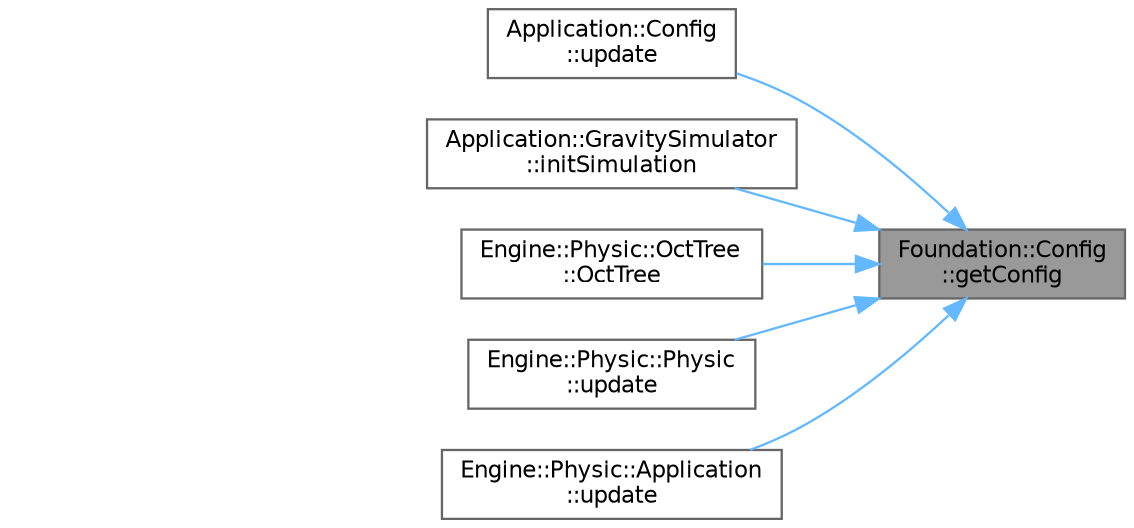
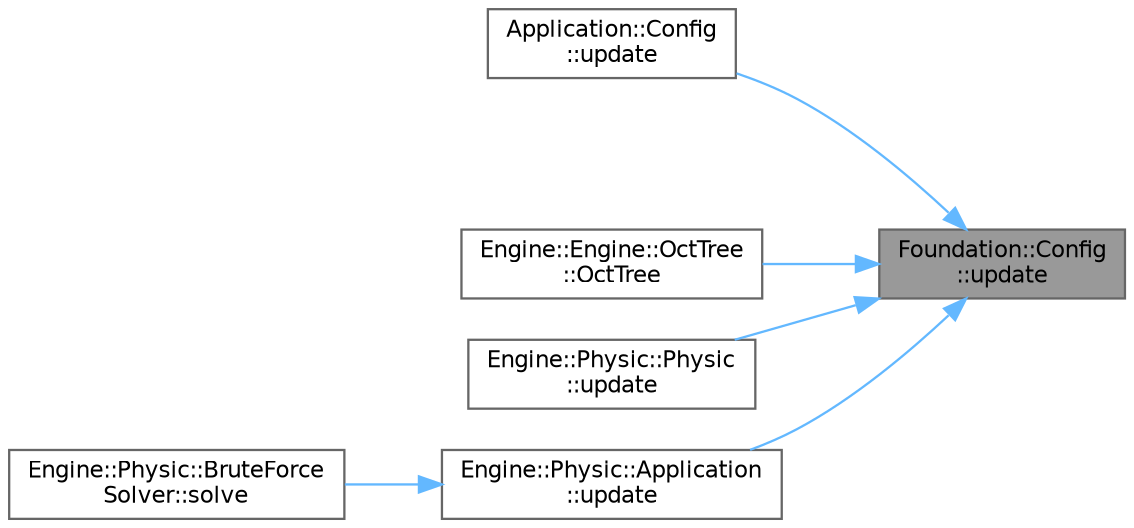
node "Application::GravitySimulator ::initSimulation": removed
node "Engine::Physic::OctTree ::OctTree": label "Engine::Physic::OctTree ::OctTree" -> "Engine::Engine::OctTree ::OctTree"
node "Foundation::Config ::getConfig": label "Foundation::Config ::getConfig" -> "Foundation::Config ::update"
node "Engine::Physic::BruteForce Solver::solve": added
